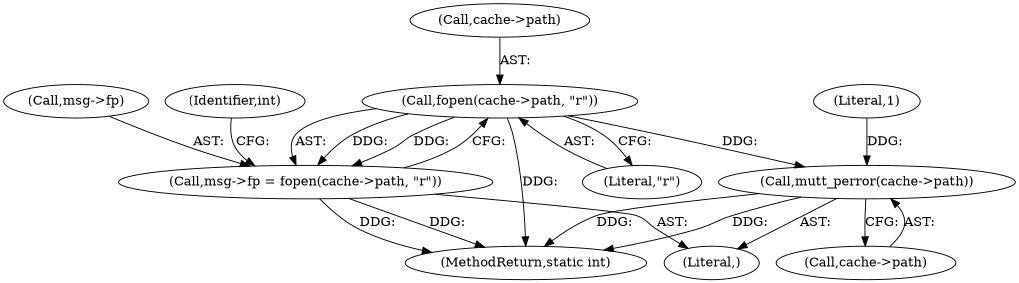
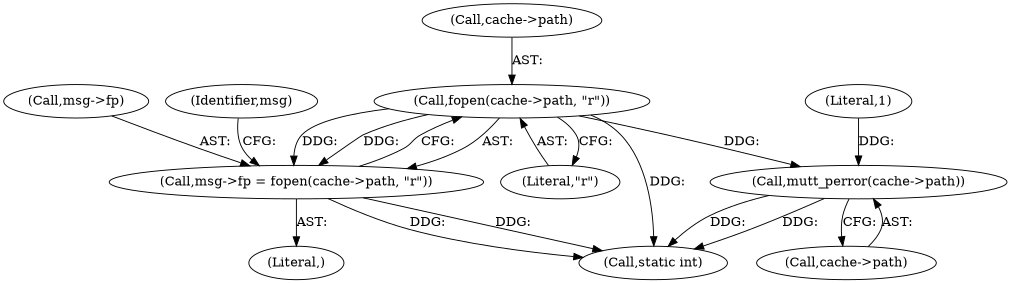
node "(Identifier,int)": label "(Identifier,int)" -> "(Identifier,msg)"
edge "(Call,mutt_perror(cache->path))" -> "(Literal,)": removed, label "AST:"
node "(MethodReturn,static int)": label "(MethodReturn,static int)" -> "(Call,static int)"
